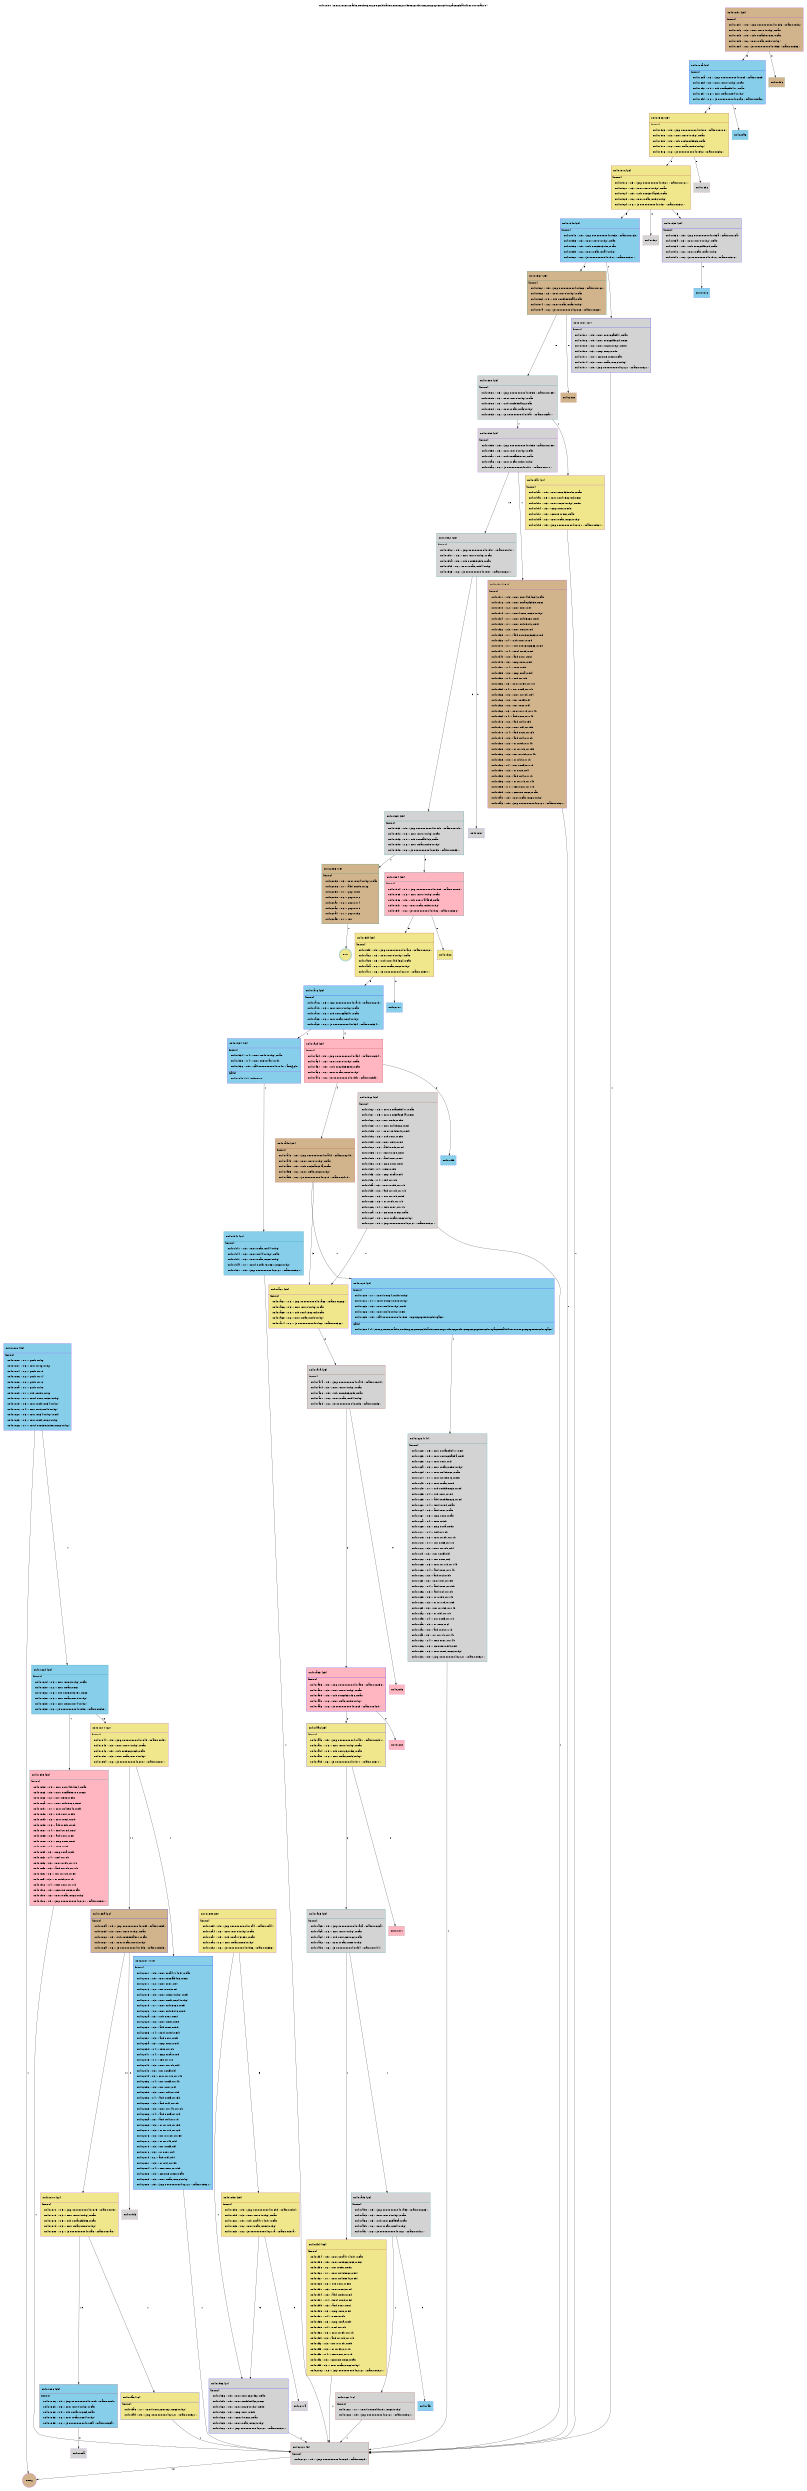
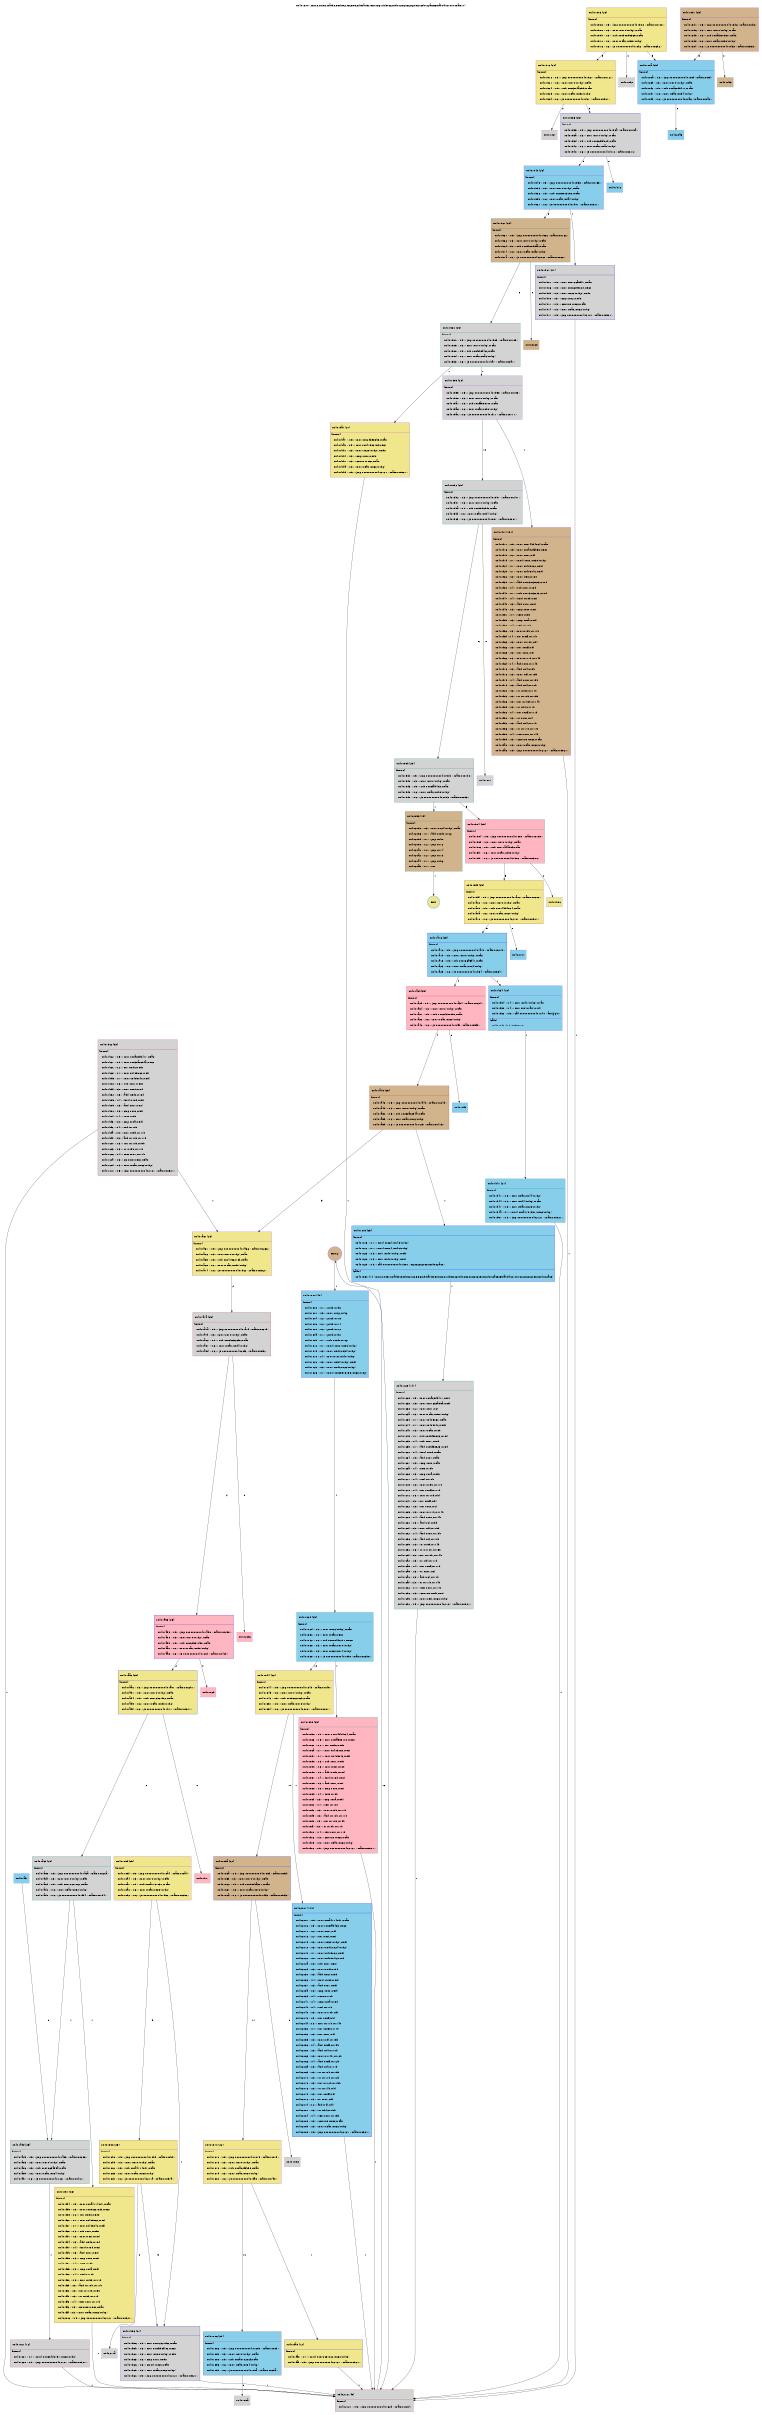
edge "0x4018ea [25]" -> "0x401903 [25]": reversed
edge "0x40191c [25]" -> "0x40194e [25]": now "0x401935 [25]" -> "0x40194e [25]"
edge "0x401800 [45]" -> "Entry": reversed
edge "0x401ade [25]" -> "0x401af7": reversed
